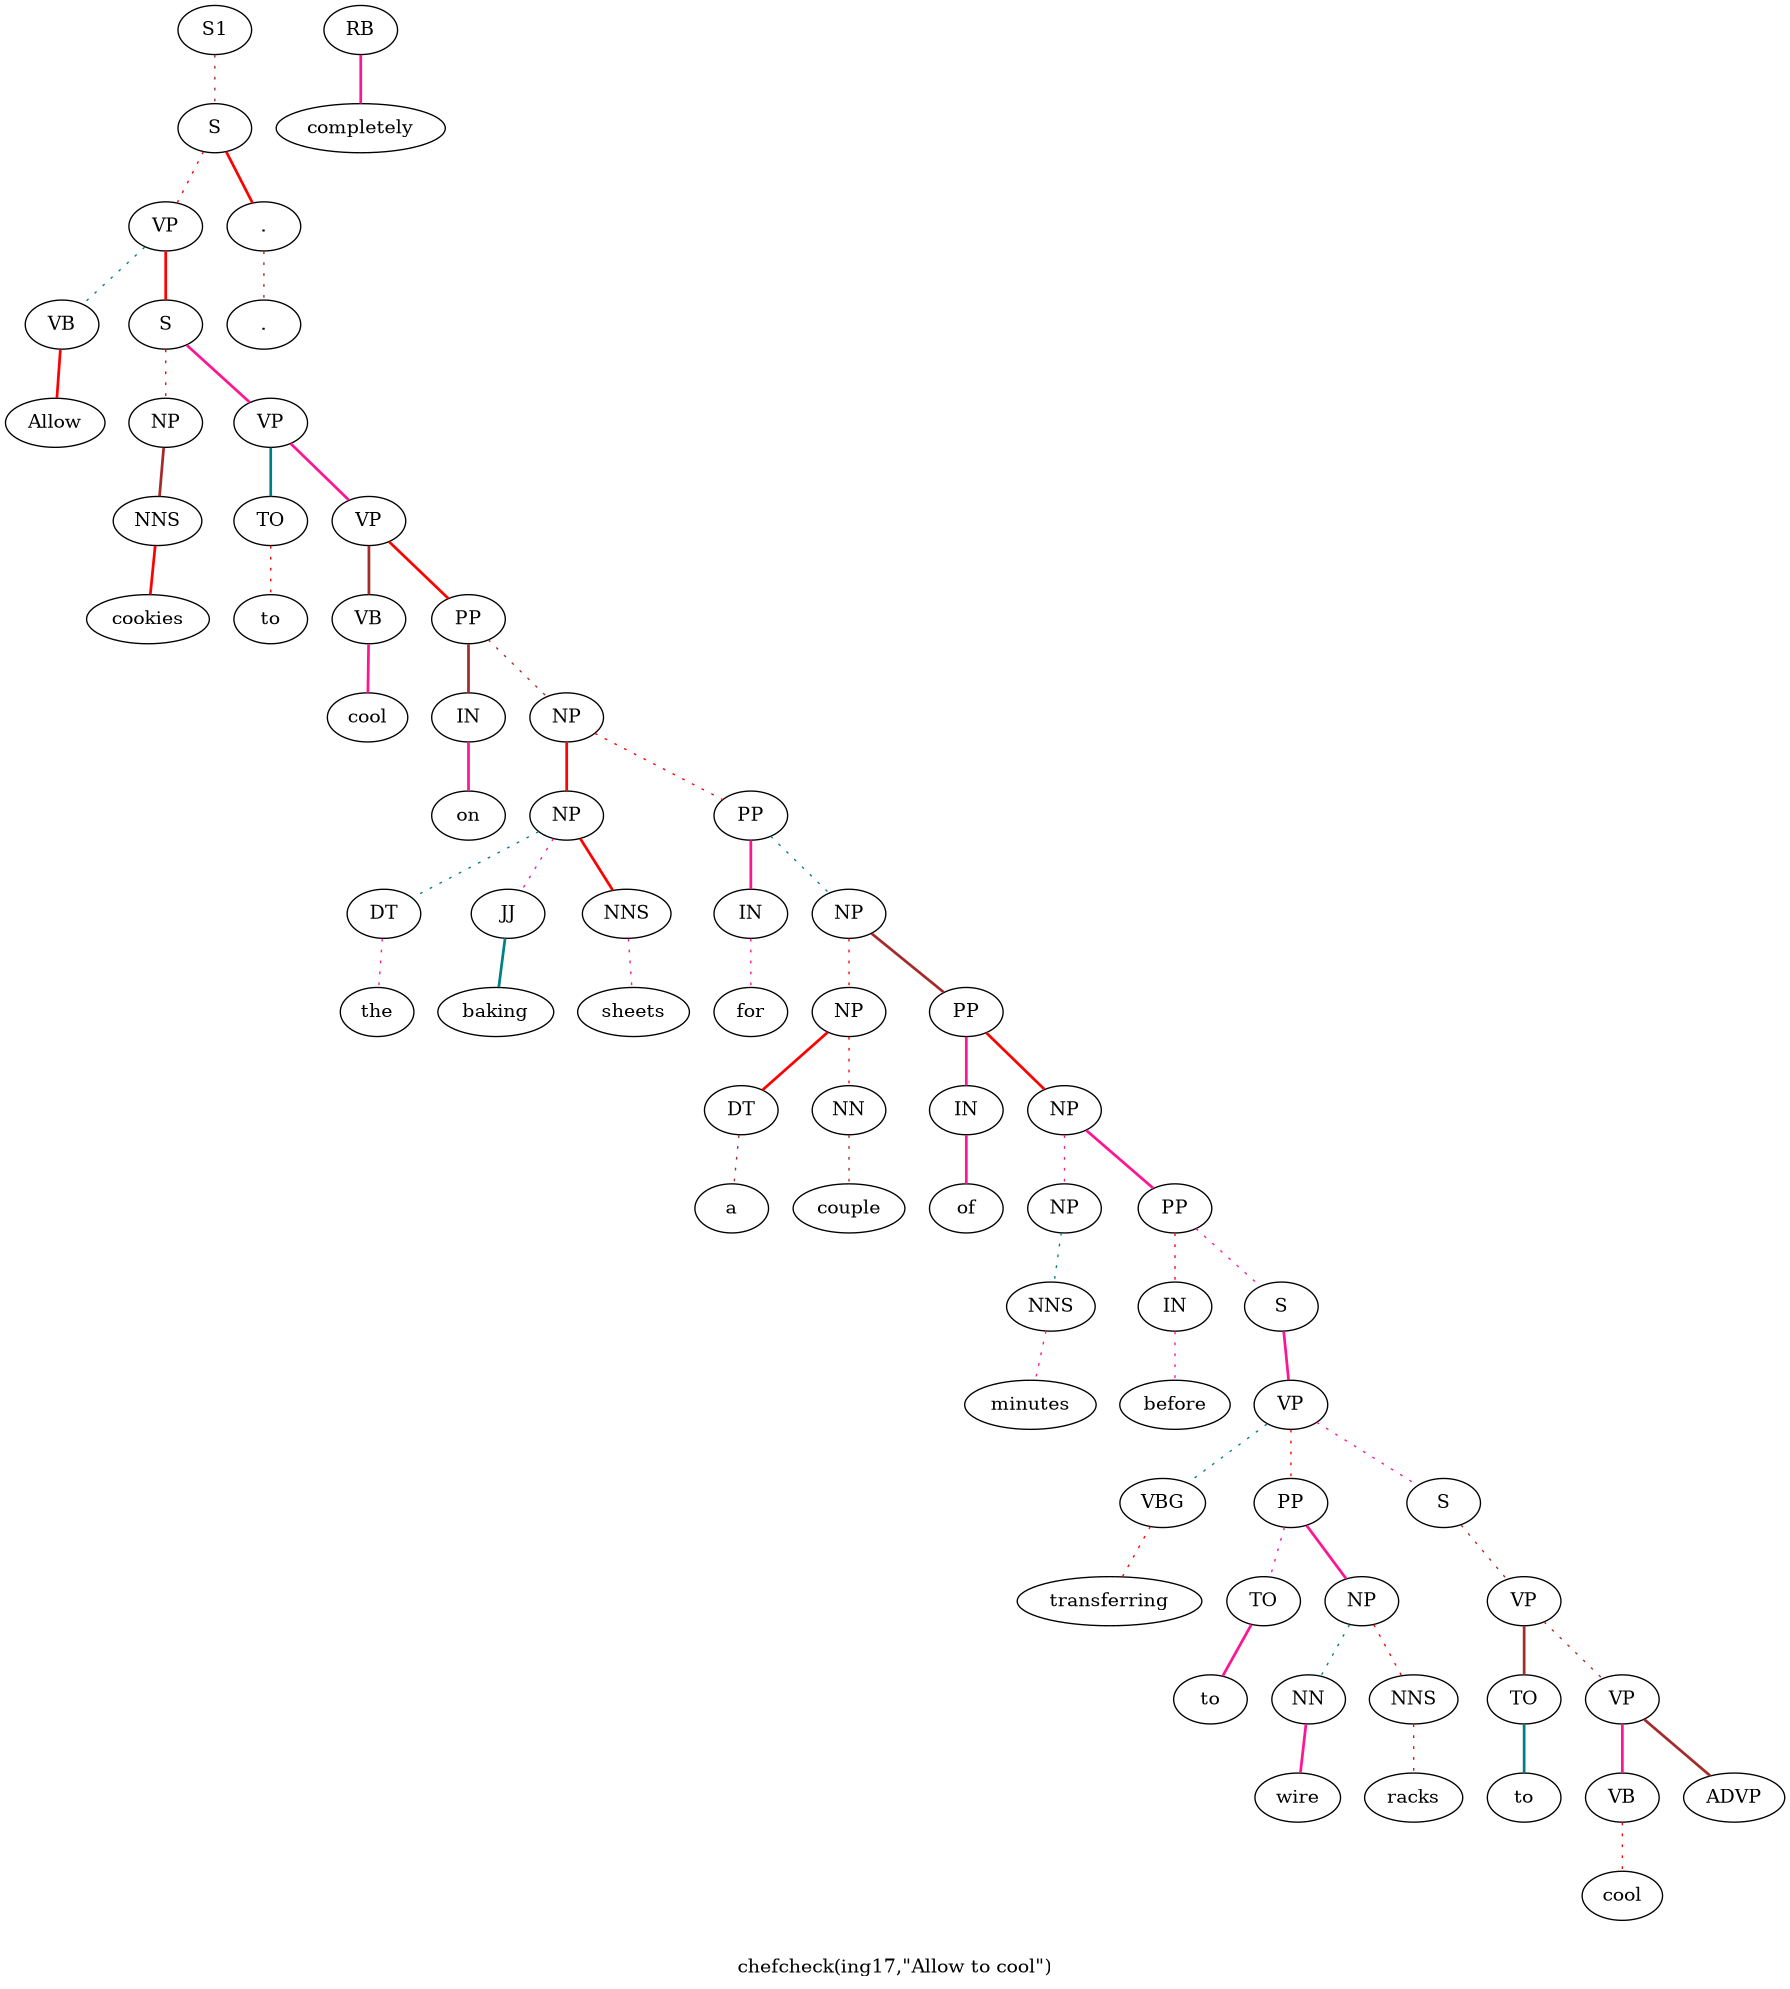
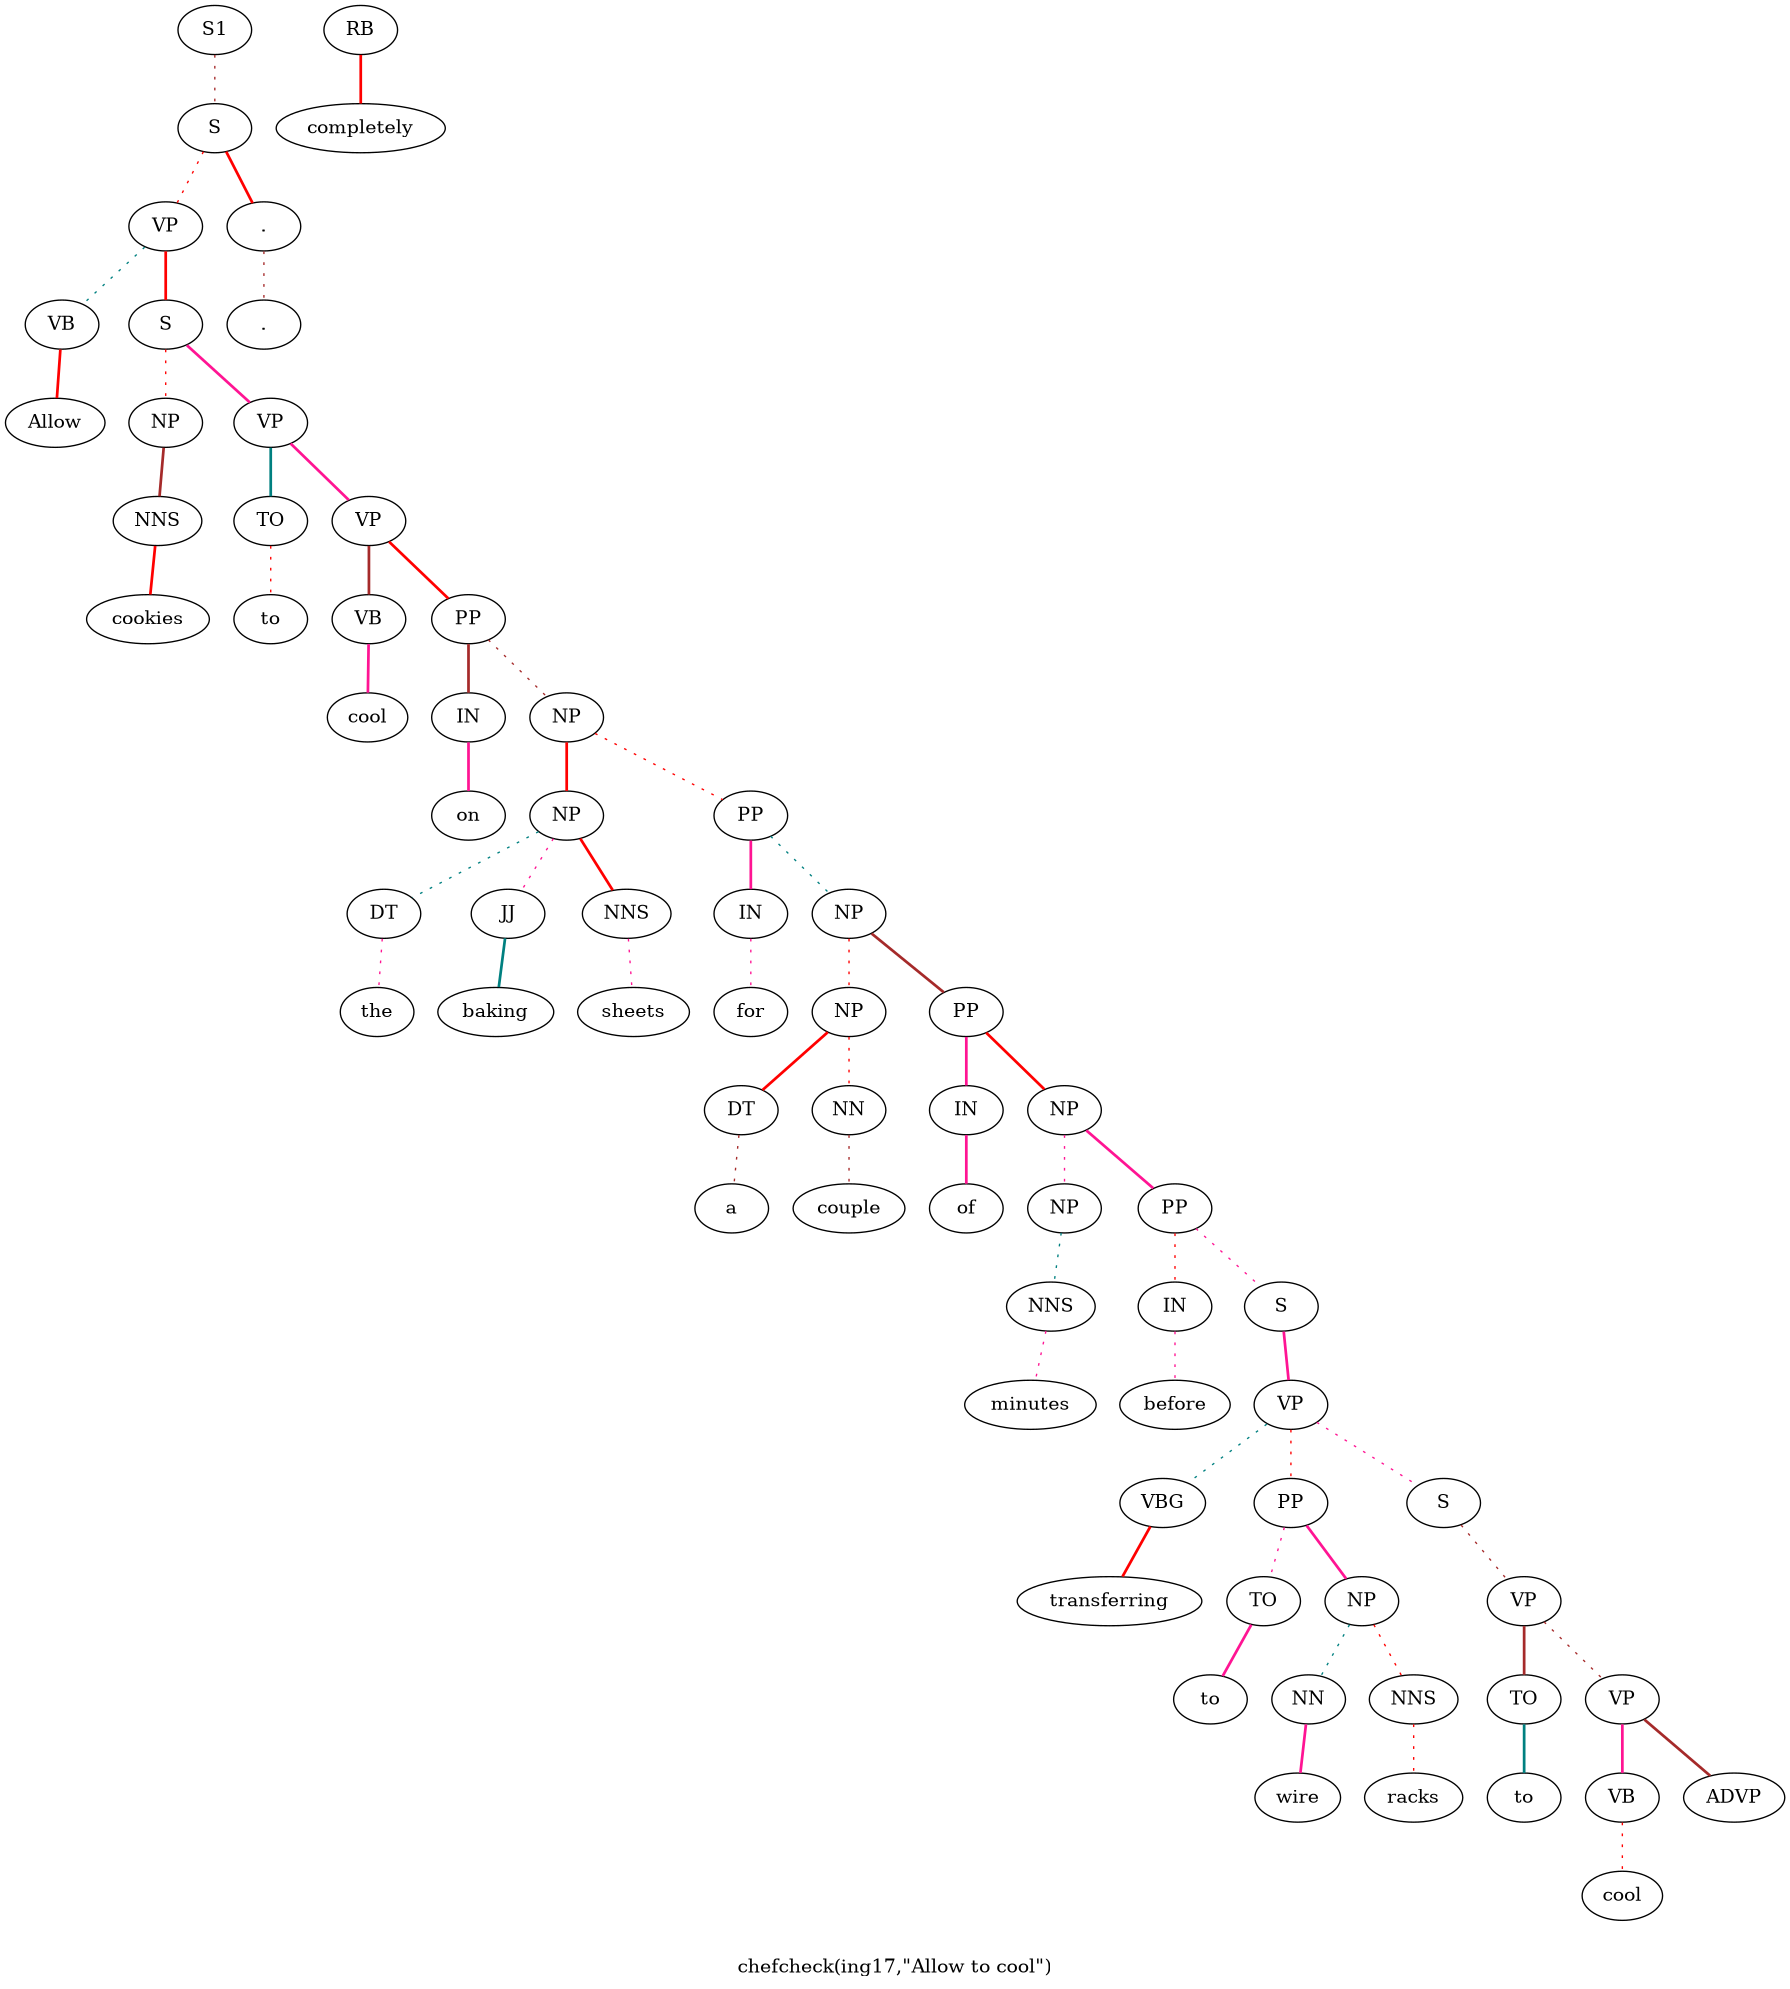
edge "RB" -- "completely": color deeppink -> red
edge "VBG" -- "transferring": style dotted -> bold
